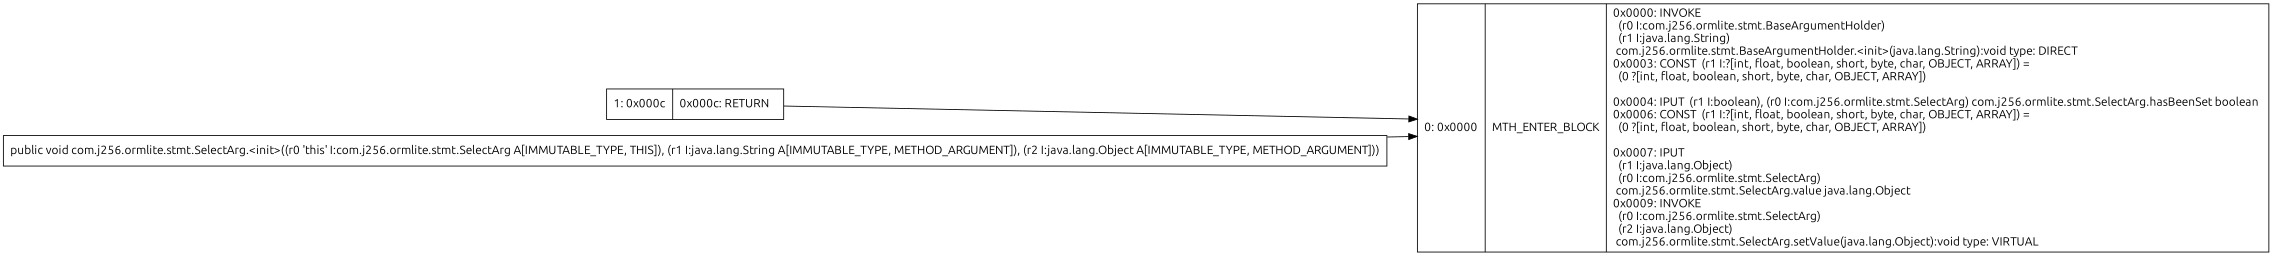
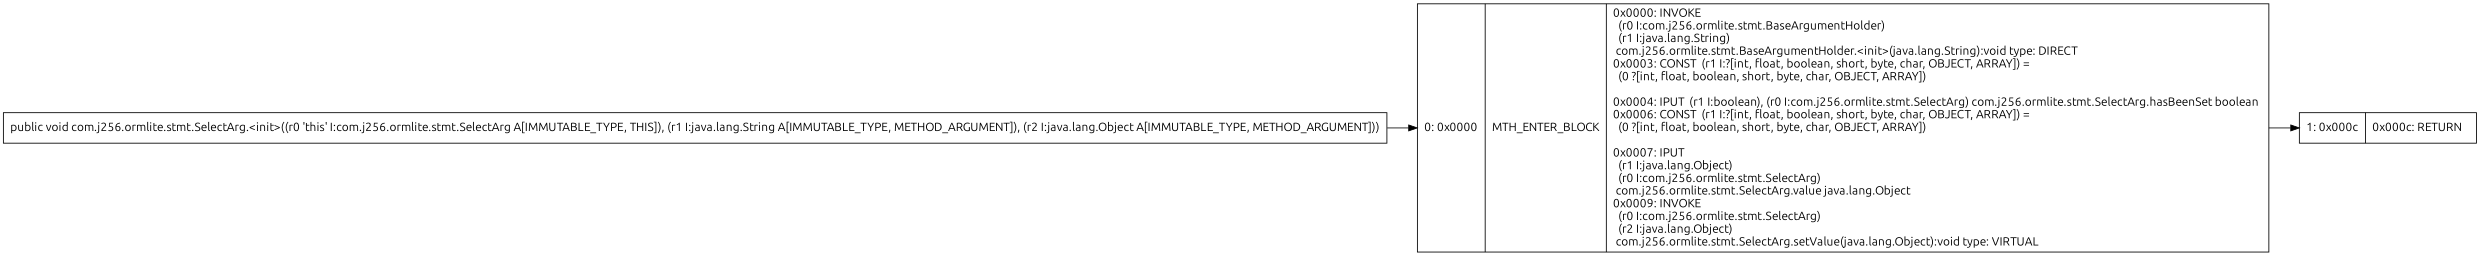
edge "1: 0x000c" -> "0: 0x0000": reversed
